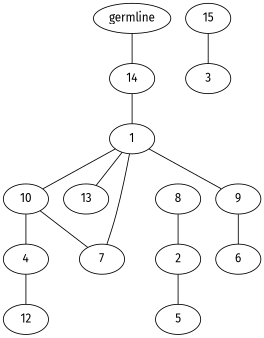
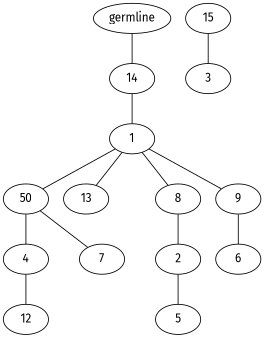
node "10": label "10" -> "50"
edge "1" -- "7": now "1" -- "8"
